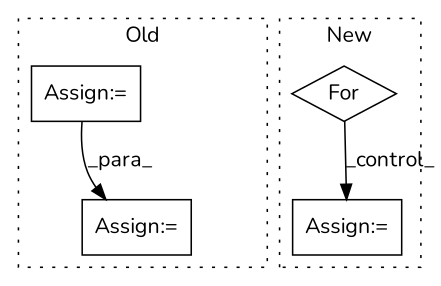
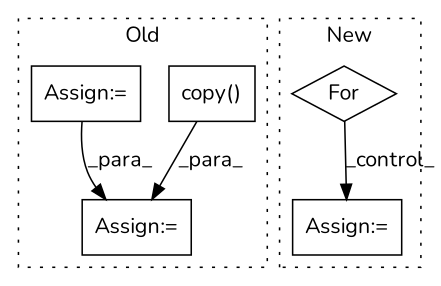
node "copy()": added
